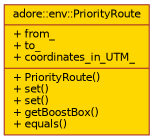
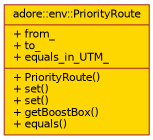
node "adore::env::PriorityRoute": text "+ coordinates_in_UTM_" -> "+ equals_in_UTM_"
